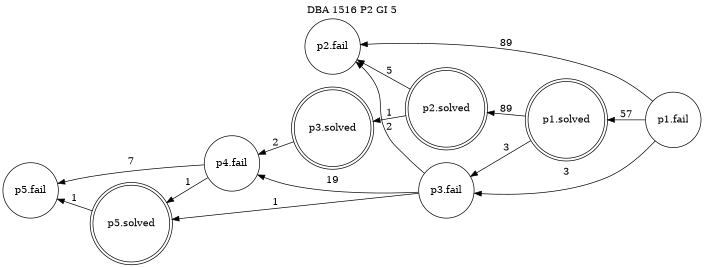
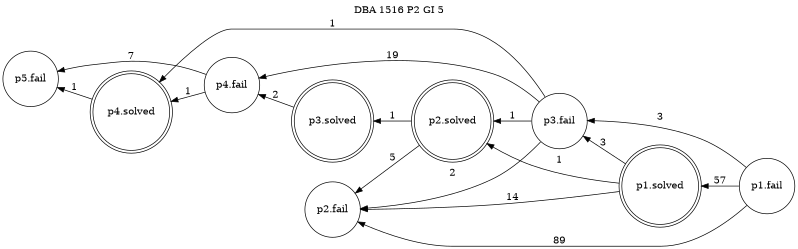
edge "p1.solved" -> "p2.solved": label "89" -> "1"
edge "p3.fail" -> "p2.solved": added, label "1"
edge "p1.solved" -> "p2.fail": added, label "14"
node "p5.solved": label "p5.solved" -> "p4.solved"
